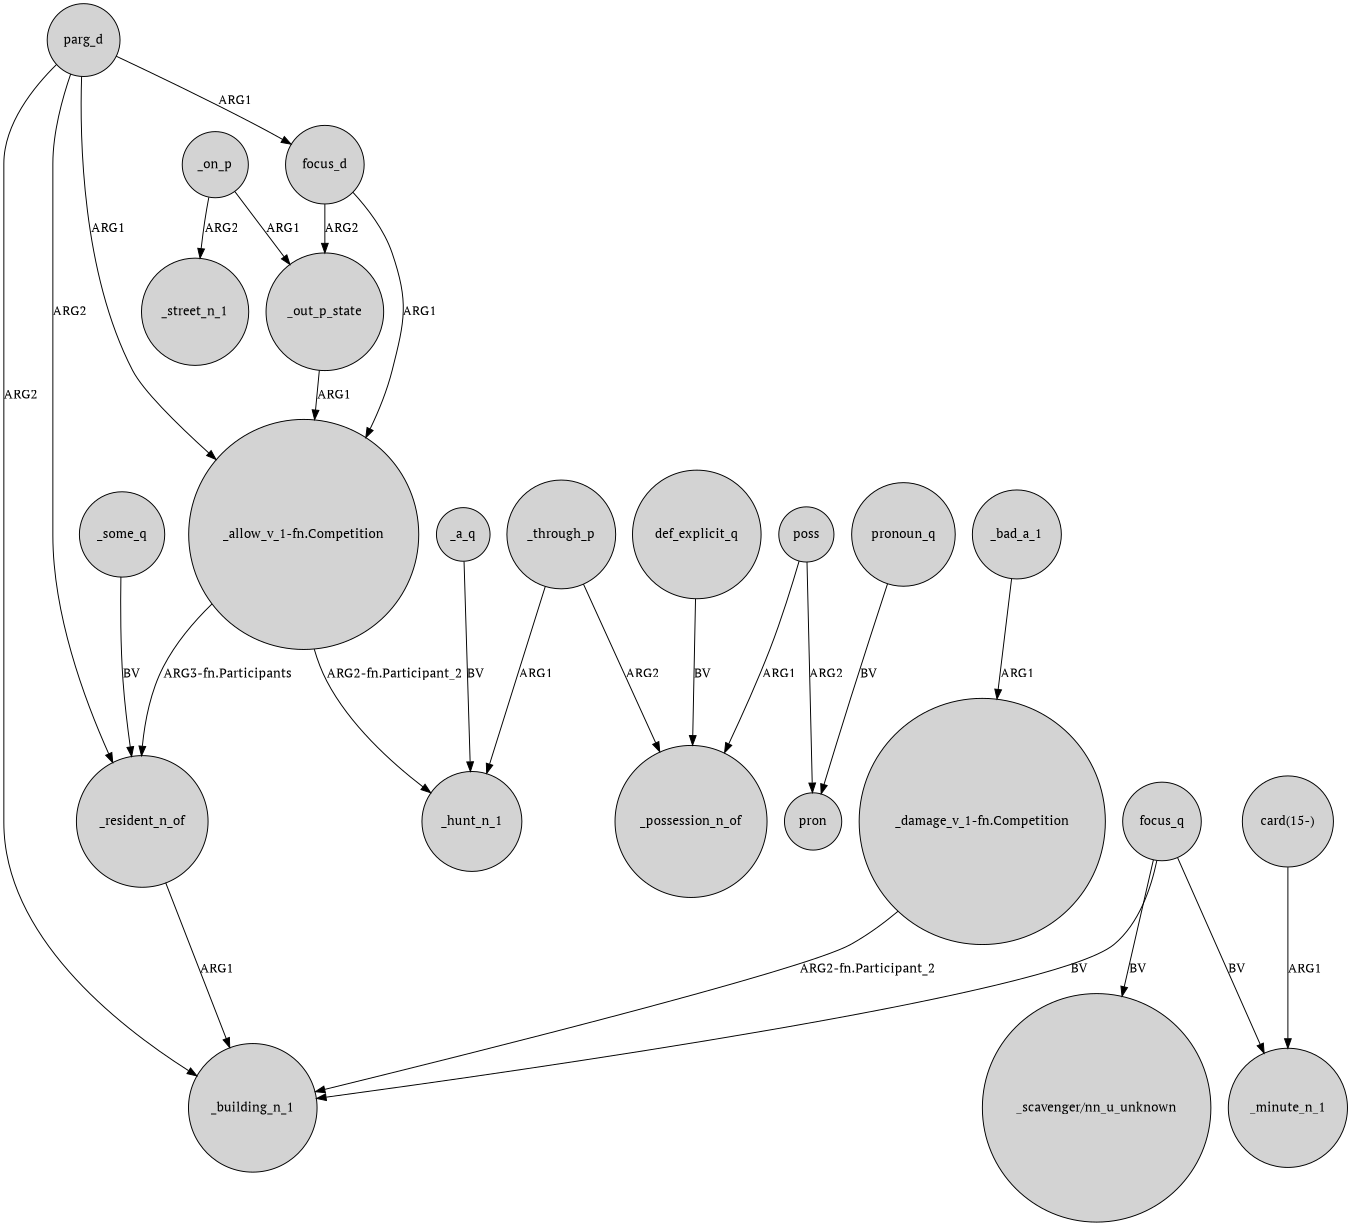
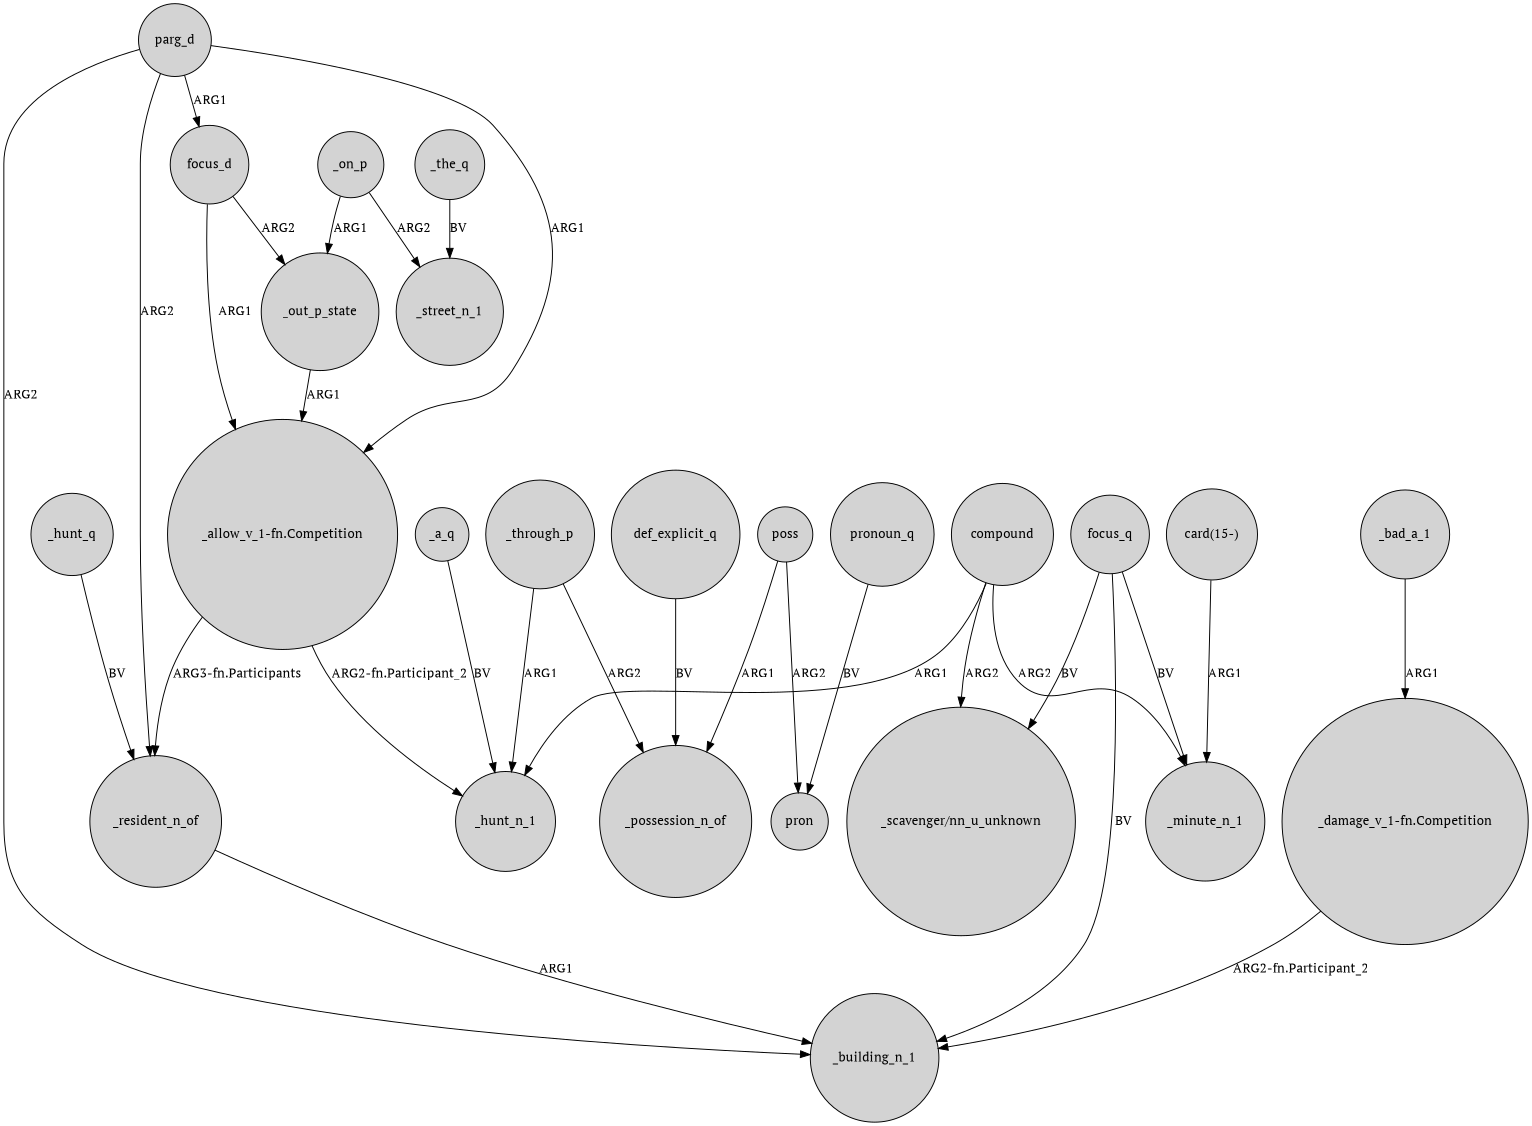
node "_the_q": added
node "_some_q": label "_some_q" -> "_hunt_q"
node "compound": added
